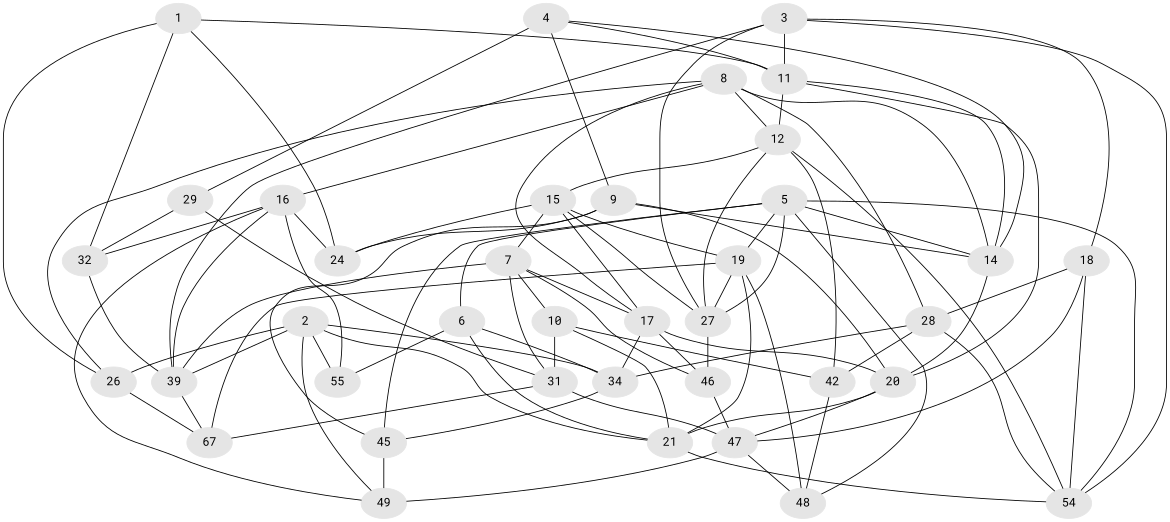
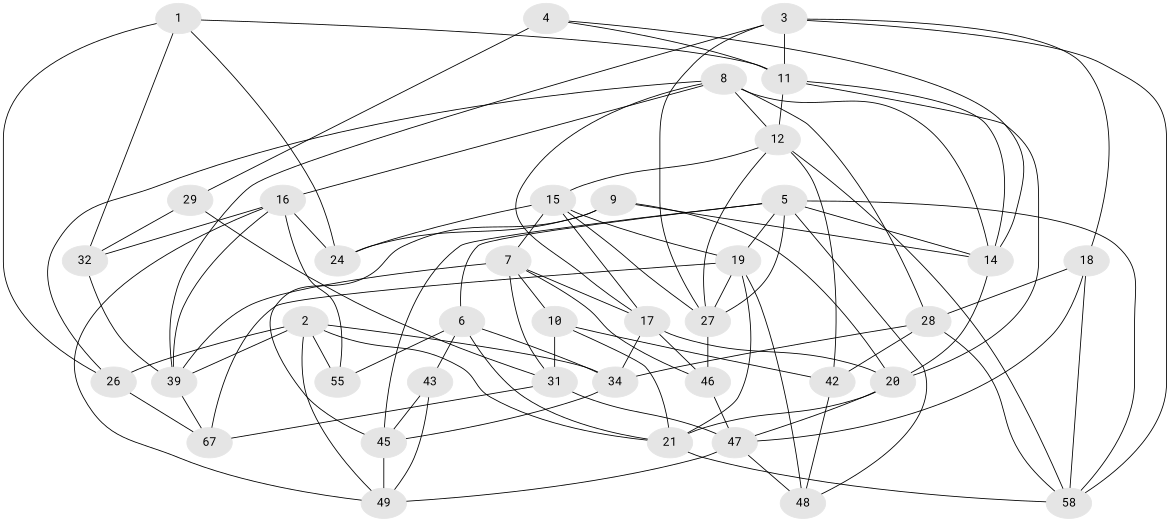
edge "4" -- "9": removed
node "43": added
node "54": label "54" -> "58"
